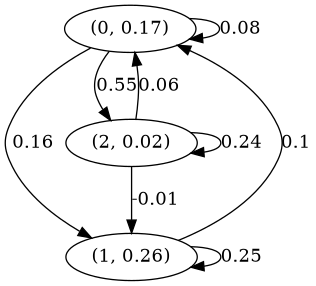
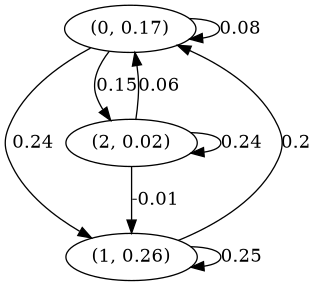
edge "(0, 0.17)" -> "(2, 0.02)": label "0.55" -> "0.15"
edge "(0, 0.17)" -> "(1, 0.26)": label "0.16" -> "0.24"
edge "(1, 0.26)" -> "(0, 0.17)": label "0.1" -> "0.2"
